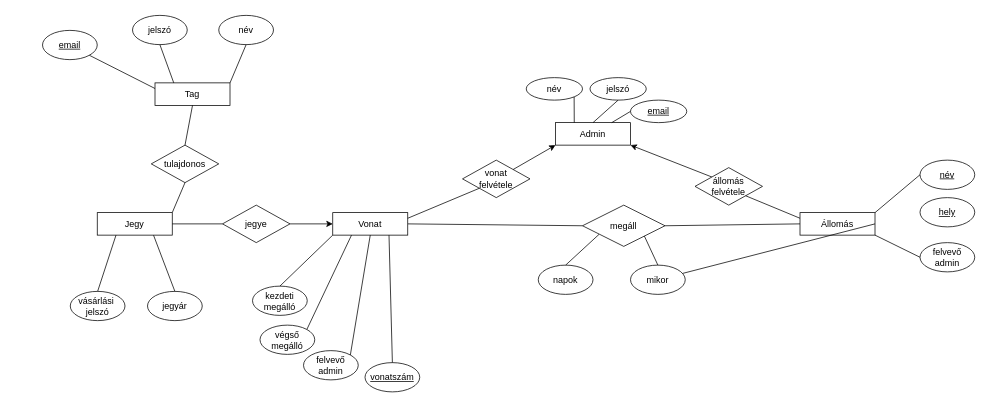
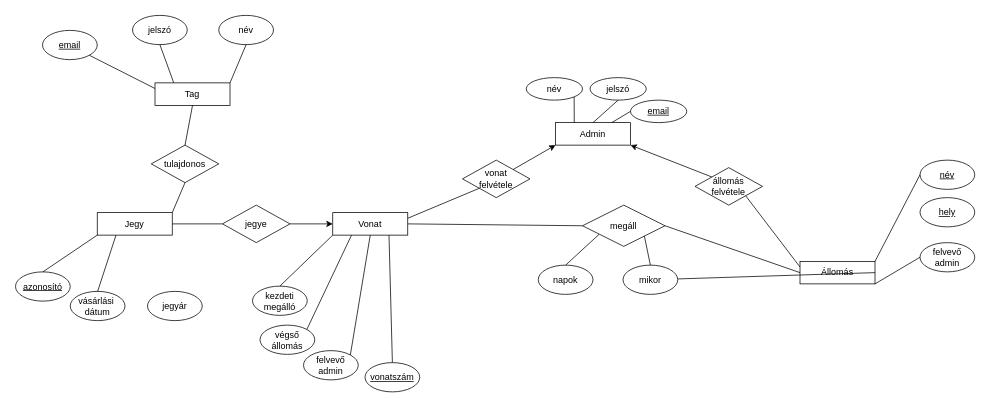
node "Állomás": moved (837, 224) -> (837, 273)
edge "Jegy" -- "azonosító": added
edge "Jegy" -- "jegyár": removed
node "mikor": moved (658, 280) -> (650, 280)
node "azonosító": added
node "vásárlási jelszó": label "vásárlási jelszó" -> "vásárlási dátum"
node "végső megálló": label "végső megálló" -> "végső állomás"
